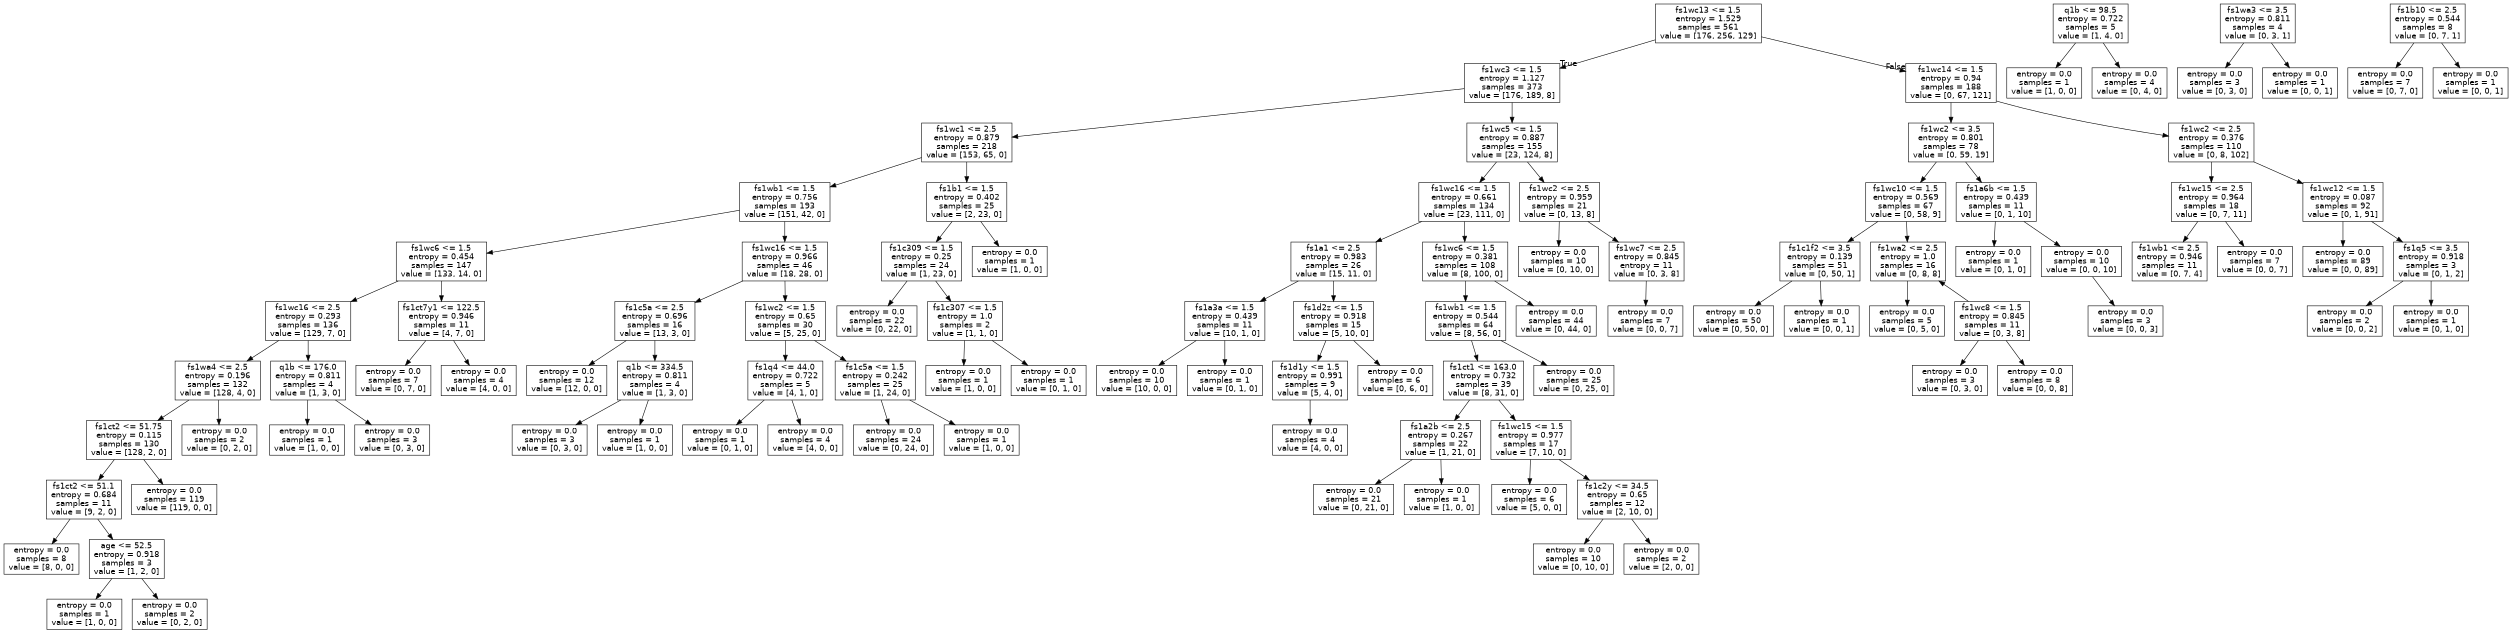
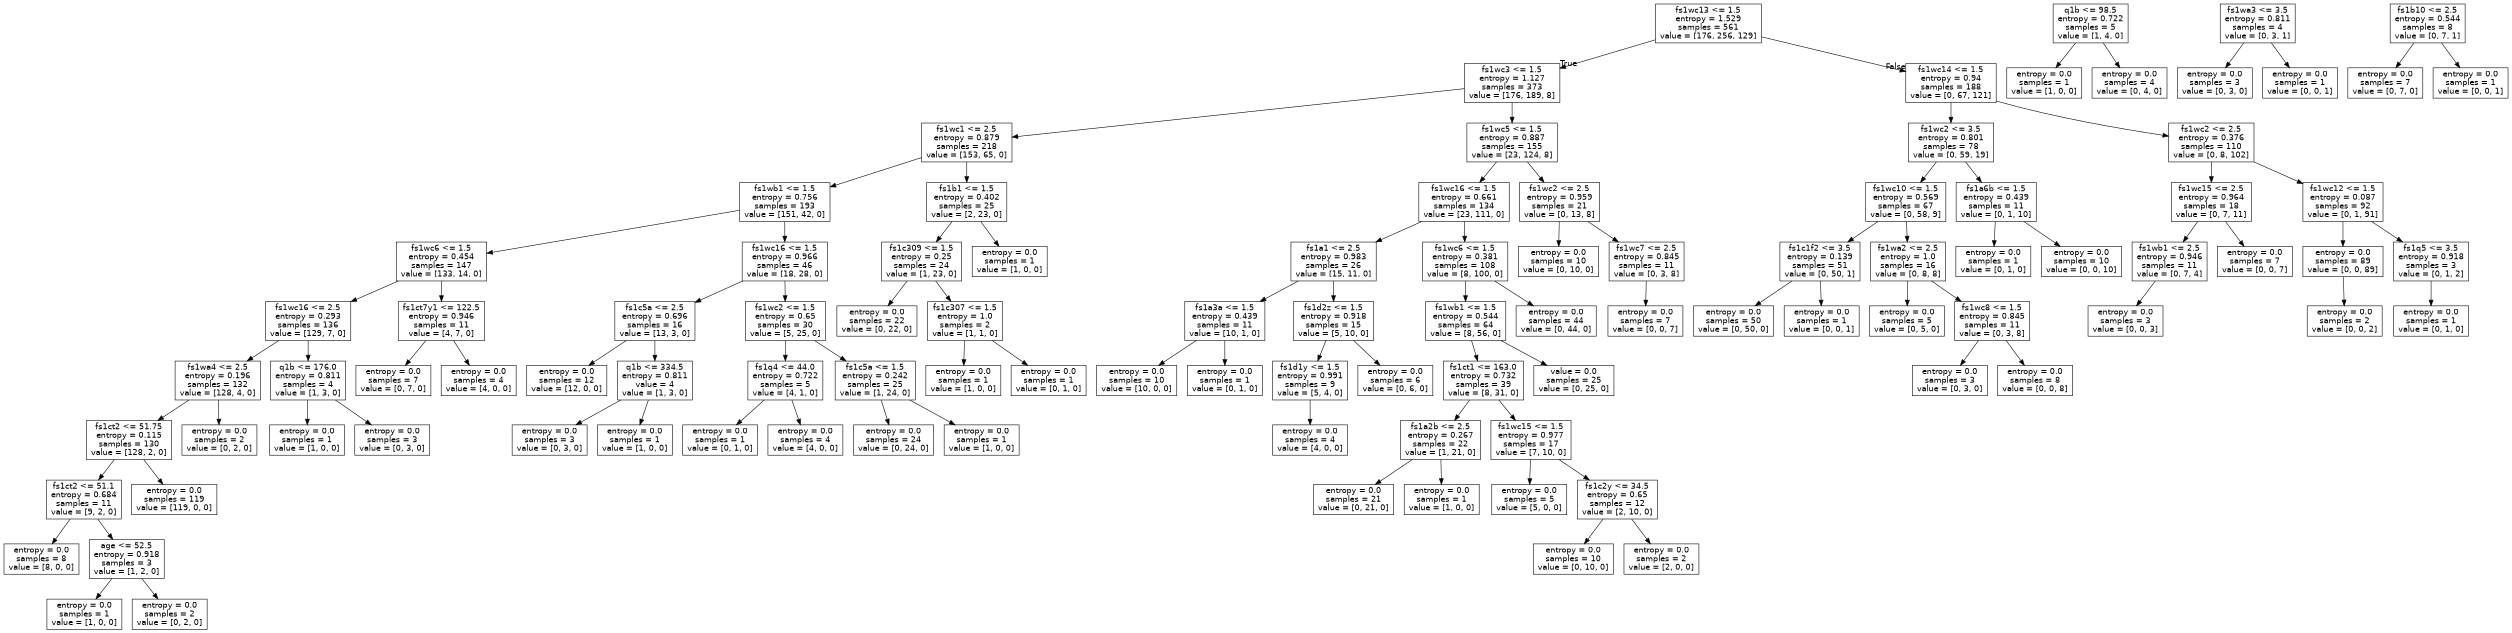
node "fs1wc7 <= 2.5 entropy = 0.845 entropy = 11 value = [0, 3, 8]": label "fs1wc7 <= 2.5 entropy = 0.845 entropy = 11 value = [0, 3, 8]" -> "fs1wc7 <= 2.5 entropy = 0.845 samples = 11 value = [0, 3, 8]"
edge "entropy = 0.0 samples = 10 value = [0, 0, 10]" -> "entropy = 0.0 samples = 3 value = [0, 0, 3]": now "fs1wb1 <= 2.5 entropy = 0.946 samples = 11 value = [0, 7, 4]" -> "entropy = 0.0 samples = 3 value = [0, 0, 3]"
edge "fs1q5 <= 3.5 entropy = 0.918 samples = 3 value = [0, 1, 2]" -> "entropy = 0.0 samples = 2 value = [0, 0, 2]": now "entropy = 0.0 samples = 89 value = [0, 0, 89]" -> "entropy = 0.0 samples = 2 value = [0, 0, 2]"
edge "fs1wc8 <= 1.5 entropy = 0.845 samples = 11 value = [0, 3, 8]" -> "fs1wa2 <= 2.5 entropy = 1.0 samples = 16 value = [0, 8, 8]": reversed
node "q1b <= 334.5 entropy = 0.811 samples = 4 value = [1, 3, 0]": label "q1b <= 334.5 entropy = 0.811 samples = 4 value = [1, 3, 0]" -> "q1b <= 334.5 entropy = 0.811 value = 4 value = [1, 3, 0]"
node "entropy = 0.0 samples = 25 value = [0, 25, 0]": label "entropy = 0.0 samples = 25 value = [0, 25, 0]" -> "value = 0.0 samples = 25 value = [0, 25, 0]"
node "entropy = 0.0 samples = 6 value = [5, 0, 0]": label "entropy = 0.0 samples = 6 value = [5, 0, 0]" -> "entropy = 0.0 samples = 5 value = [5, 0, 0]"
